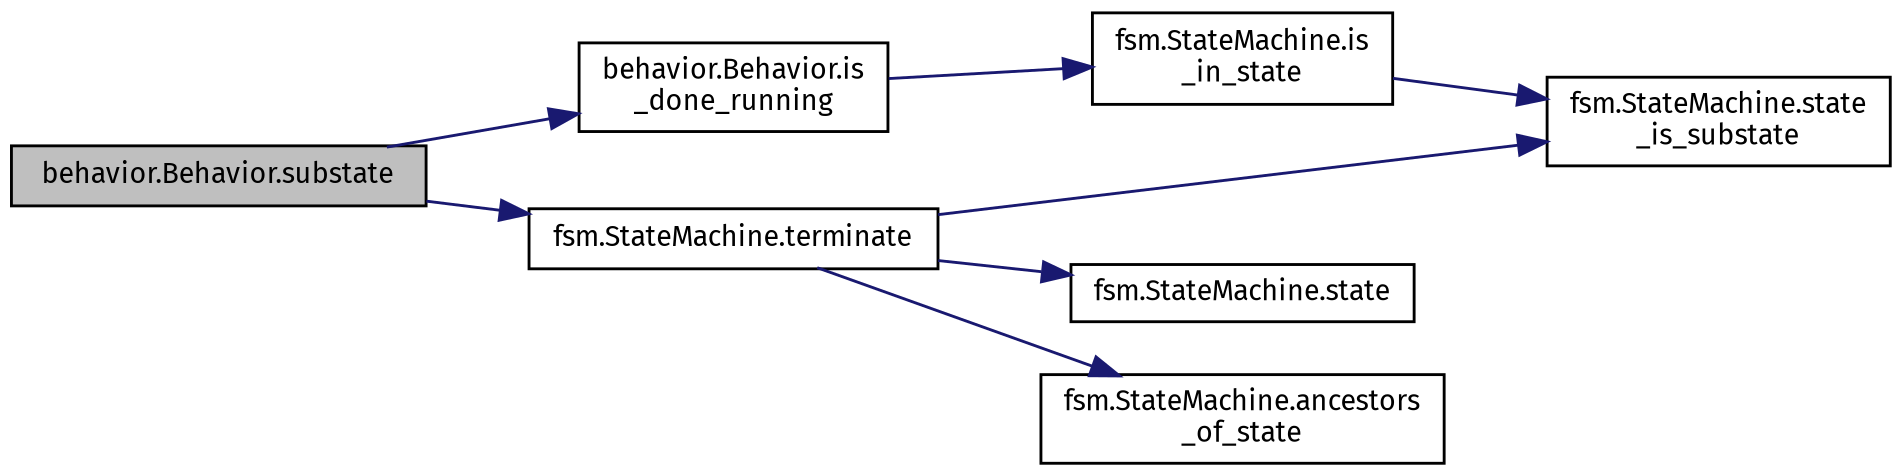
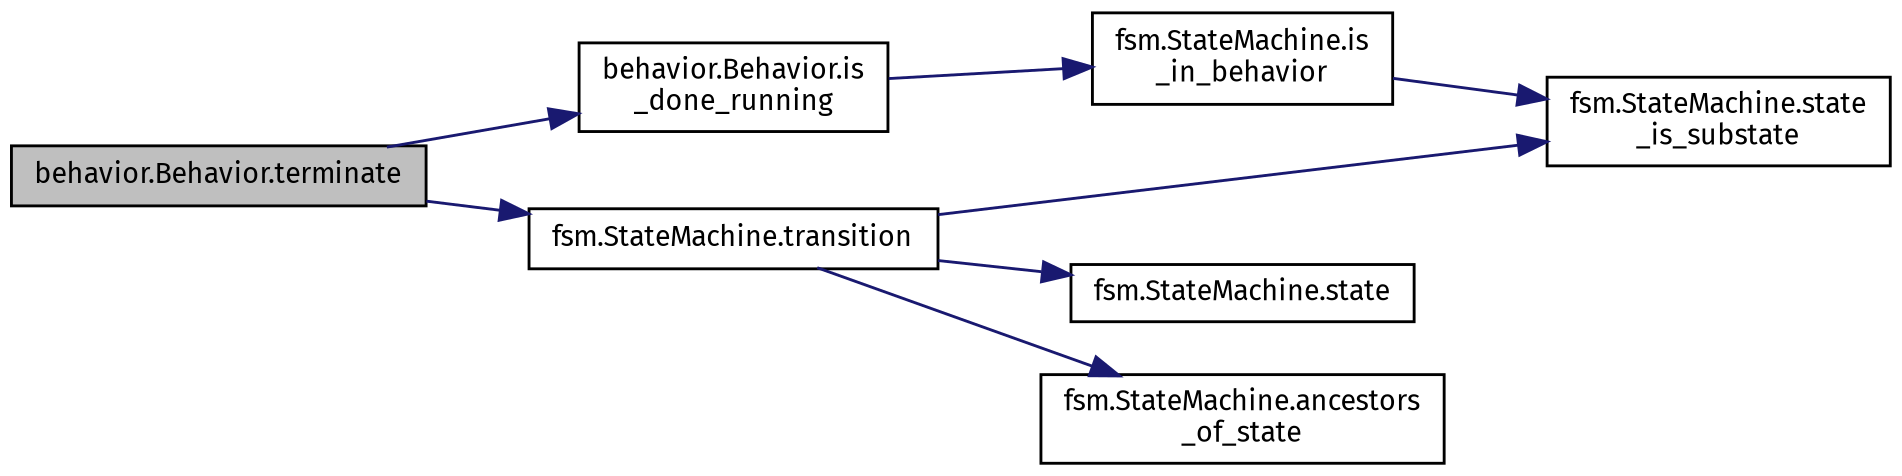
node "fsm.StateMachine.is _in_state": label "fsm.StateMachine.is _in_state" -> "fsm.StateMachine.is _in_behavior"
node "behavior.Behavior.substate": label "behavior.Behavior.substate" -> "behavior.Behavior.terminate"
node "fsm.StateMachine.terminate": label "fsm.StateMachine.terminate" -> "fsm.StateMachine.transition"
